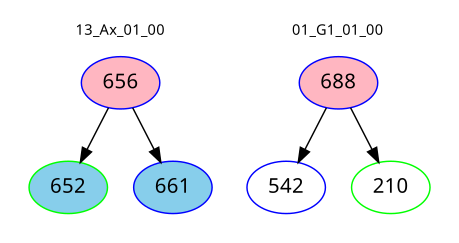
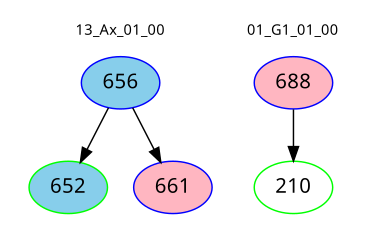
node "656": fillcolor lightpink -> skyblue
node "661": fillcolor skyblue -> lightpink
node "542": removed
